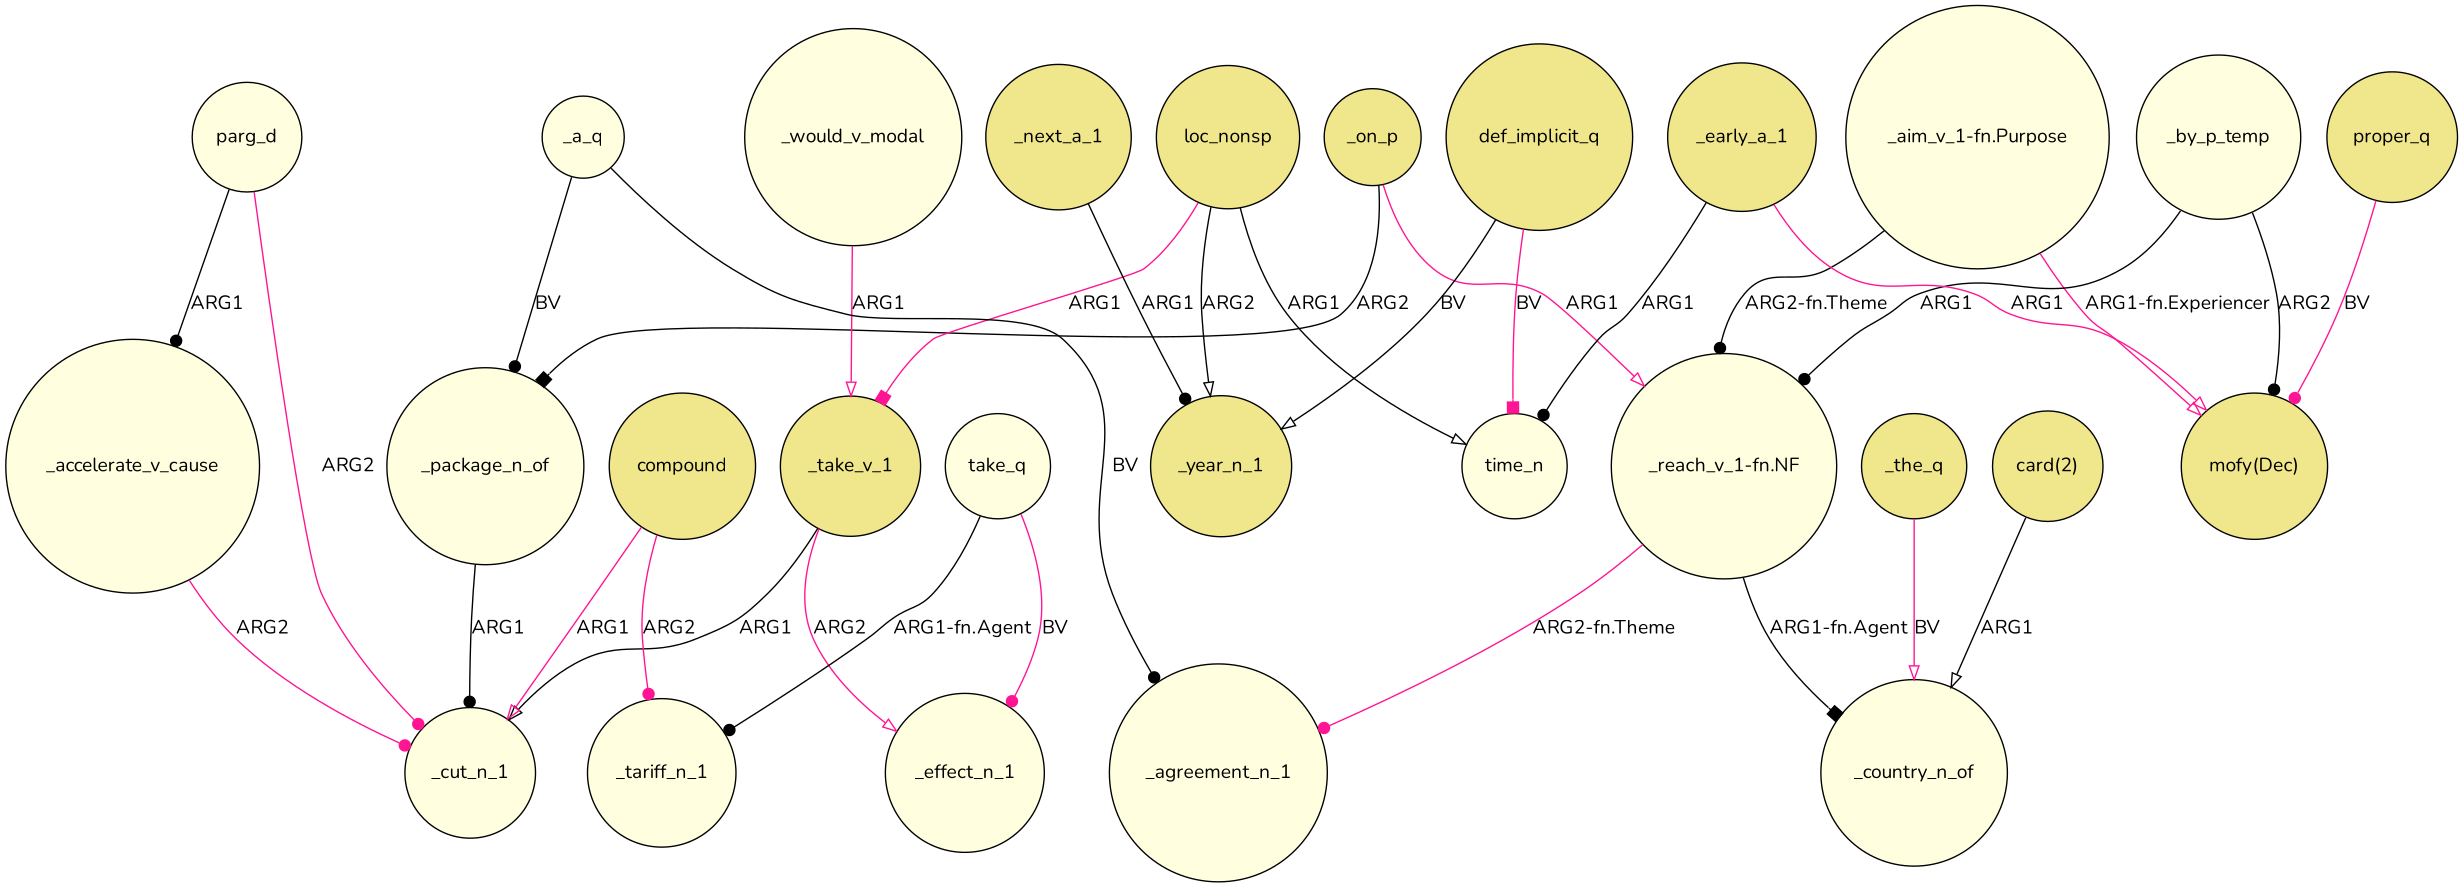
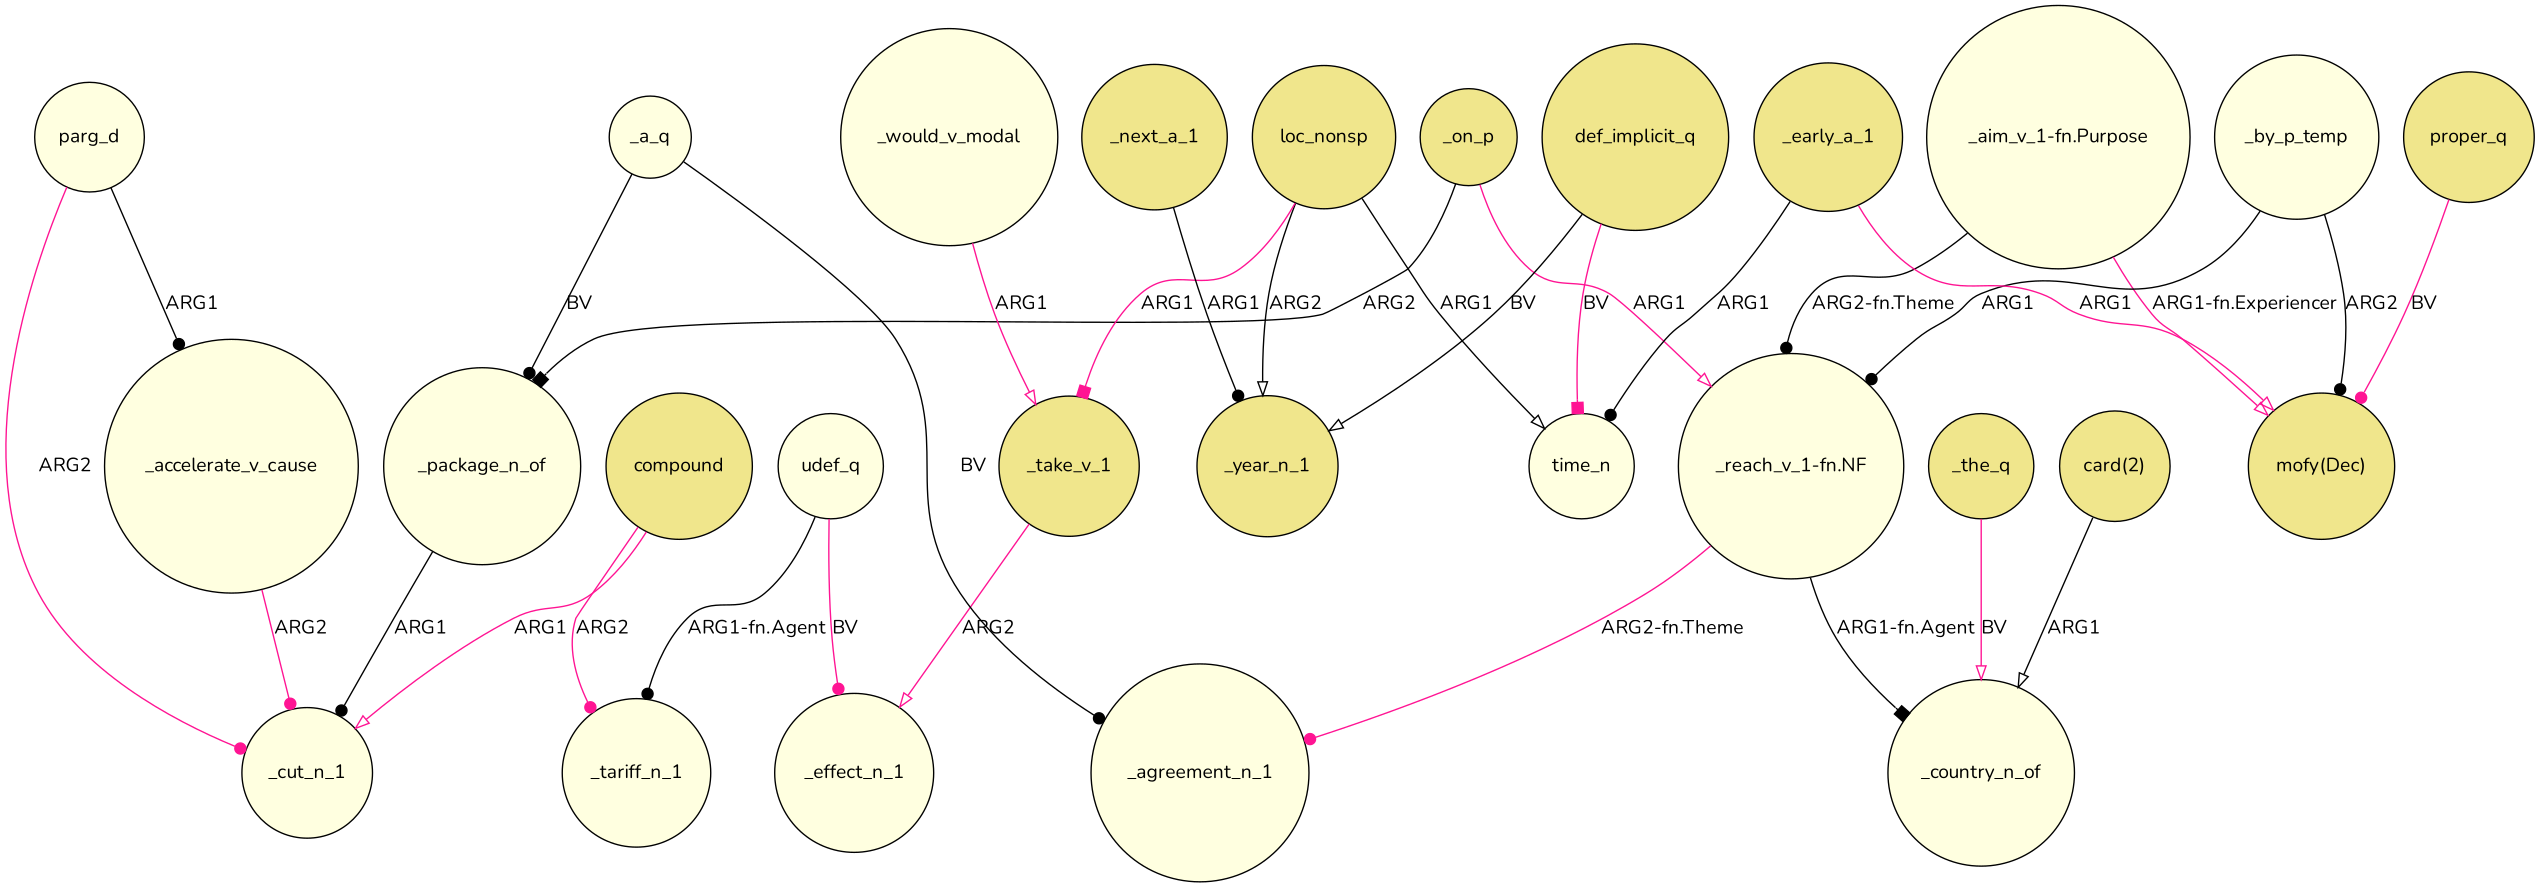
node "take_q": label "take_q" -> "udef_q"
edge "_take_v_1" -> "_cut_n_1": removed, label "ARG1"
